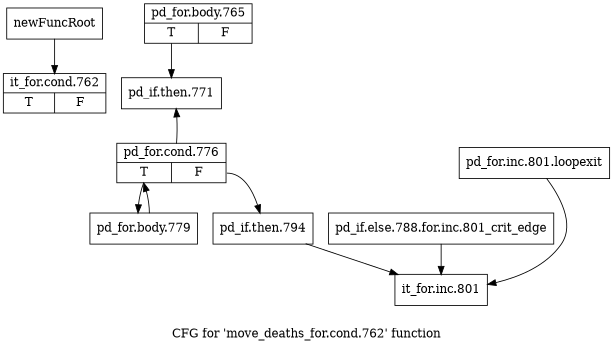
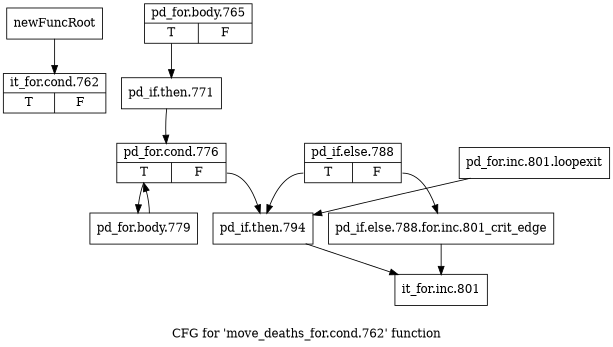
edge "pd_for.cond.776" -> "pd_if.then.771": reversed
node "pd_if.else.788": added
edge "pd_for.inc.801.loopexit" -> "it_for.inc.801": now "pd_for.inc.801.loopexit" -> "pd_if.then.794"
